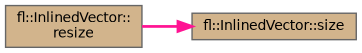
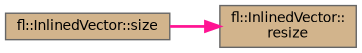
edge "fl::InlinedVector:: resize" -> "fl::InlinedVector::size": reversed
